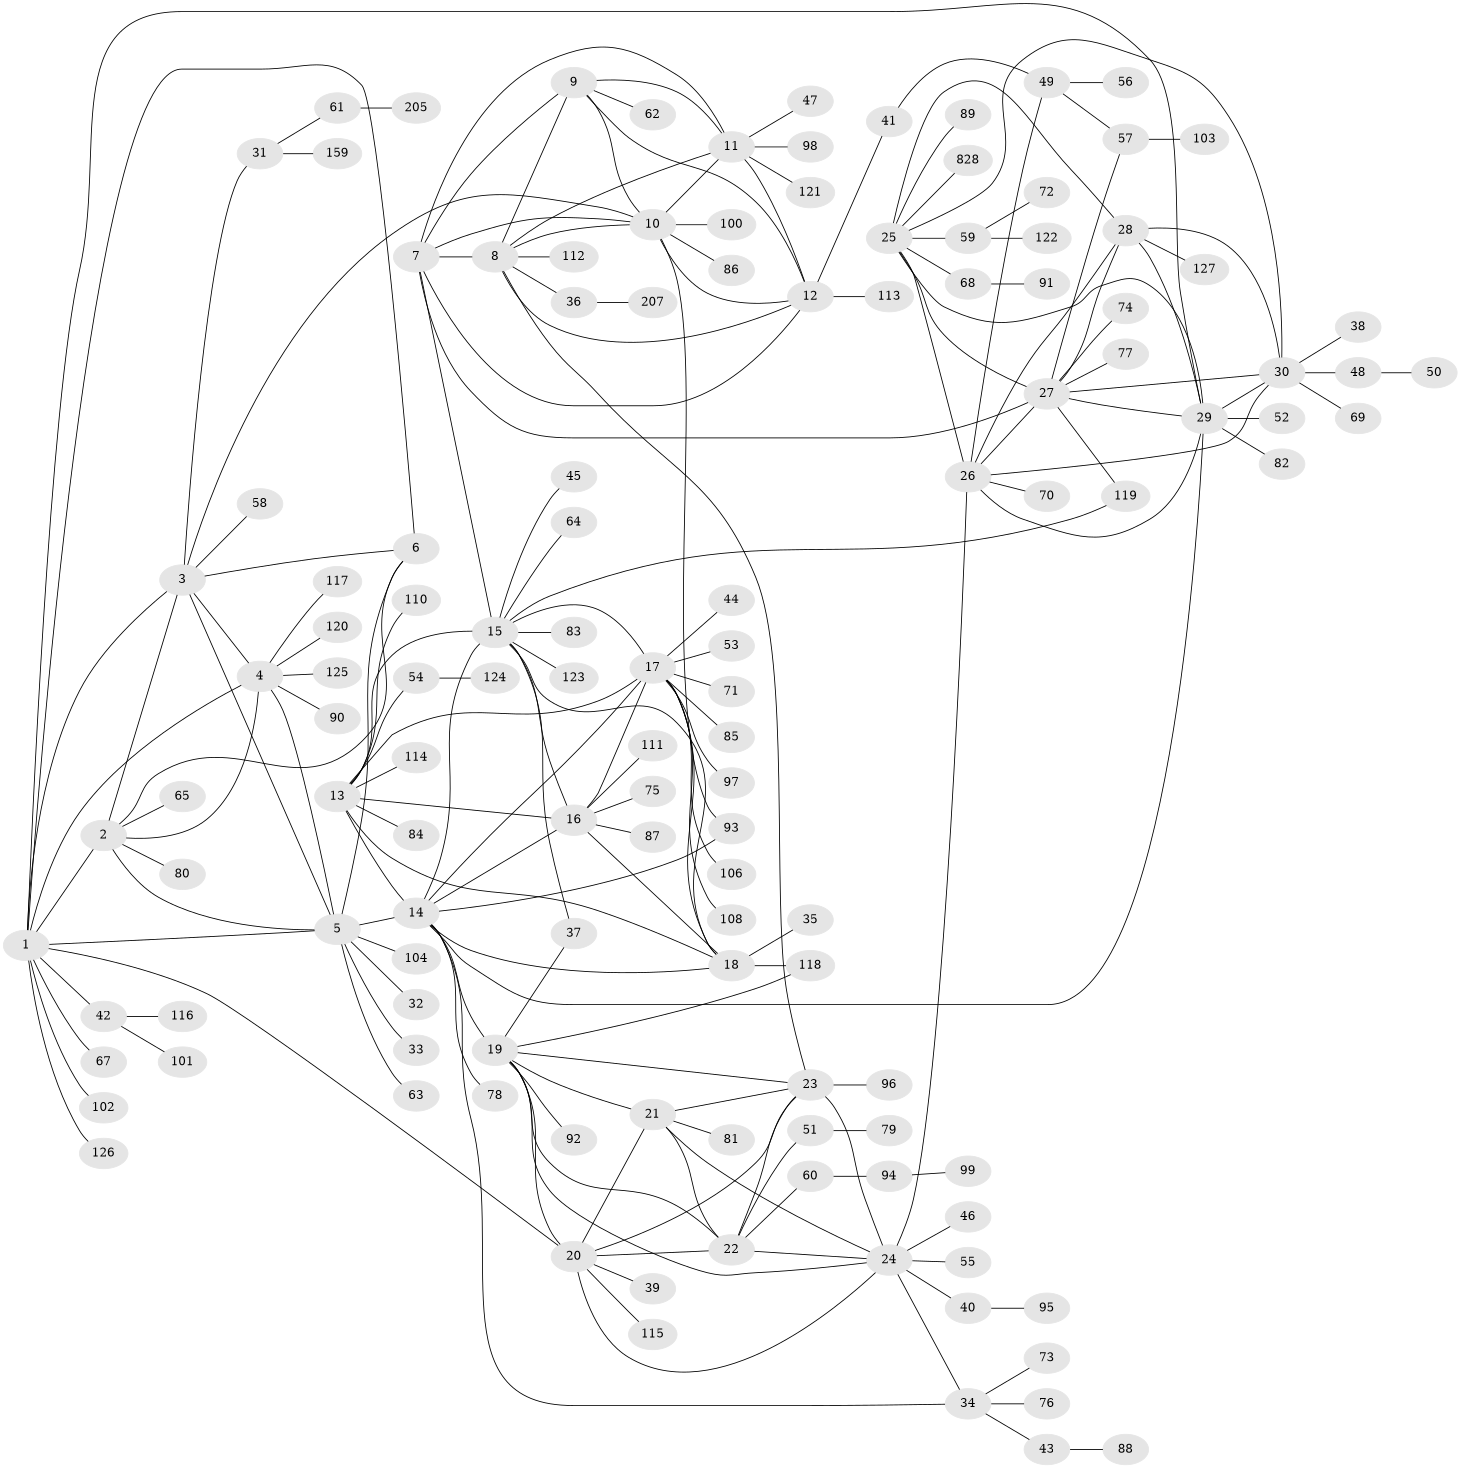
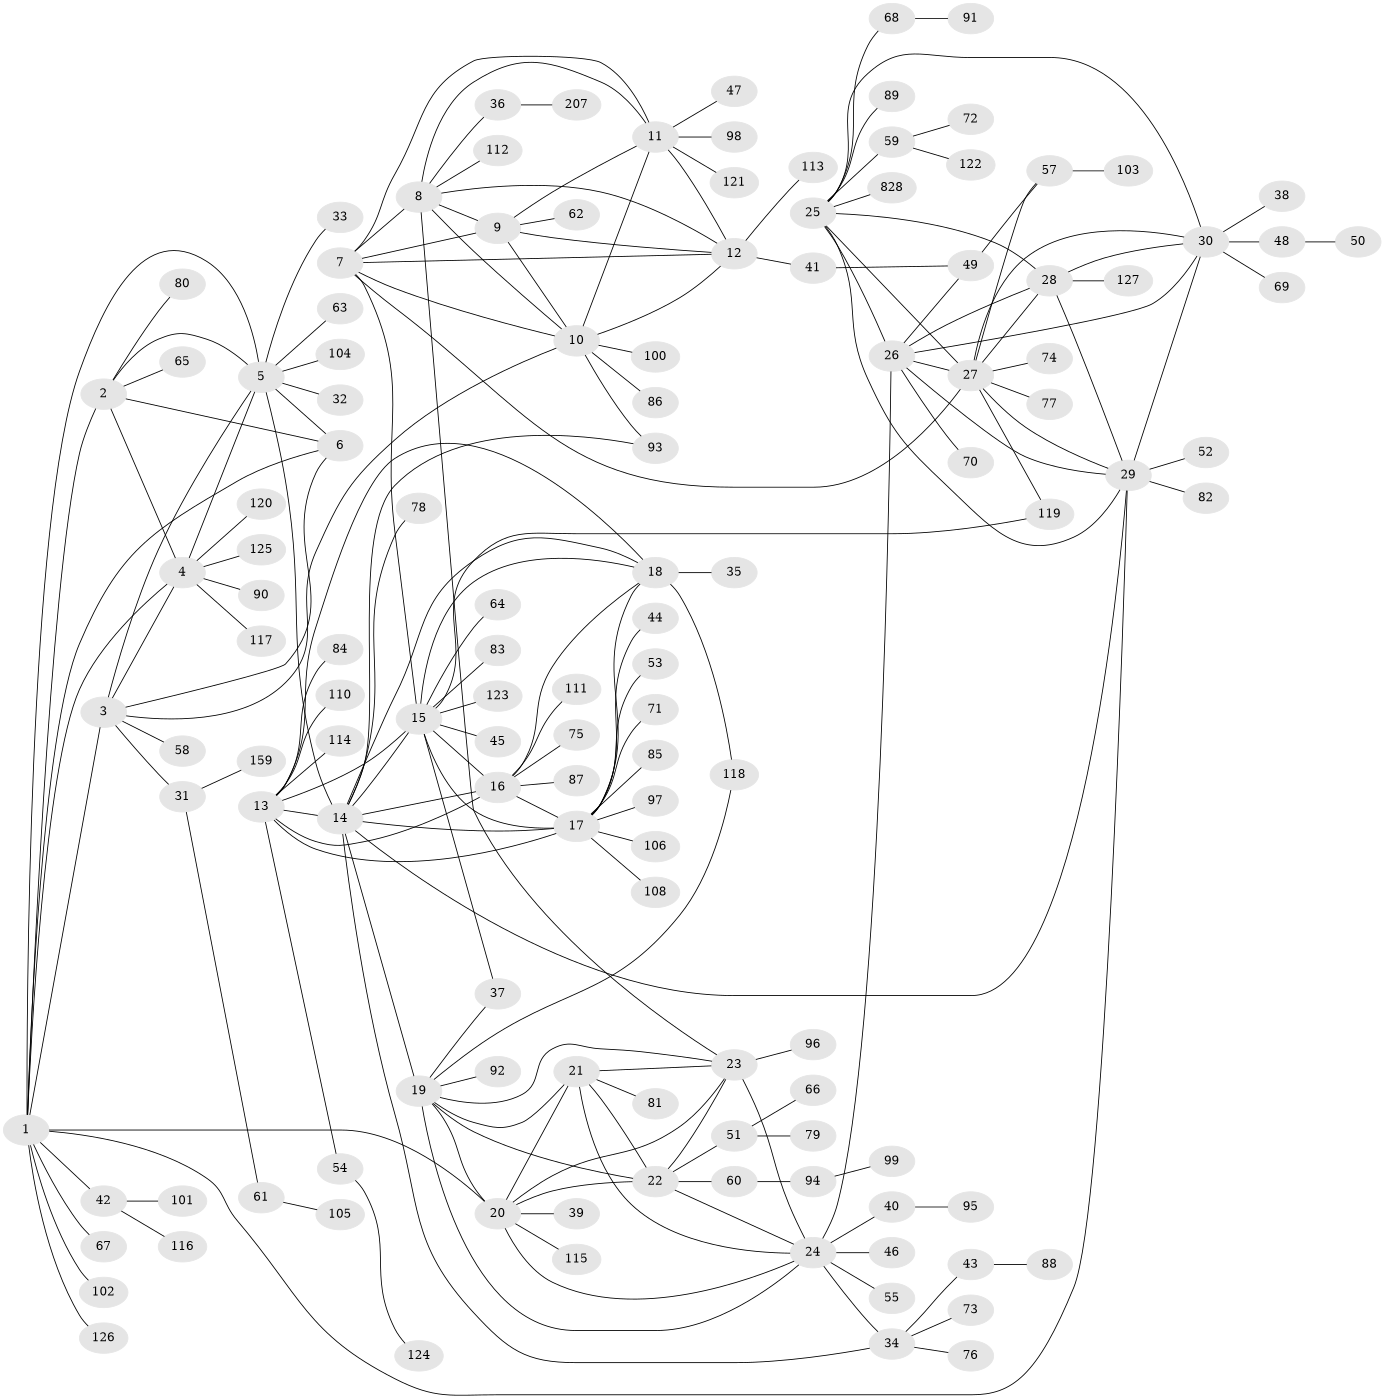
node "56": removed
node "205": label "205" -> "105"
edge "3" -- "2": removed
node "66": added
